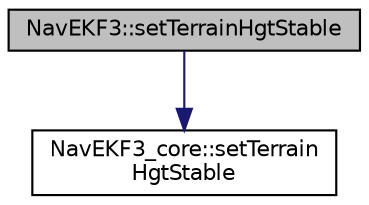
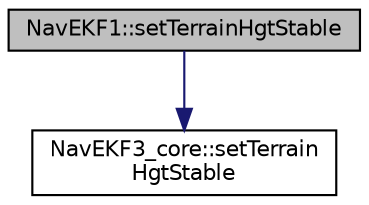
node "NavEKF3::setTerrainHgtStable": label "NavEKF3::setTerrainHgtStable" -> "NavEKF1::setTerrainHgtStable"
